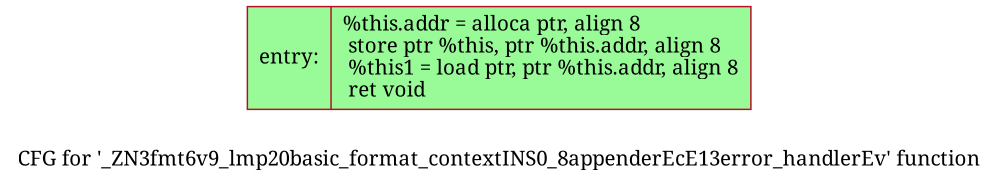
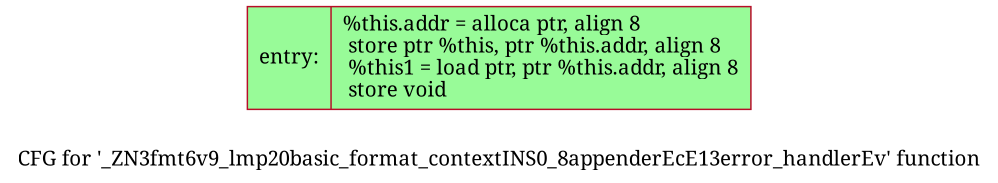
node "entry:": text "ret void" -> "store void"
